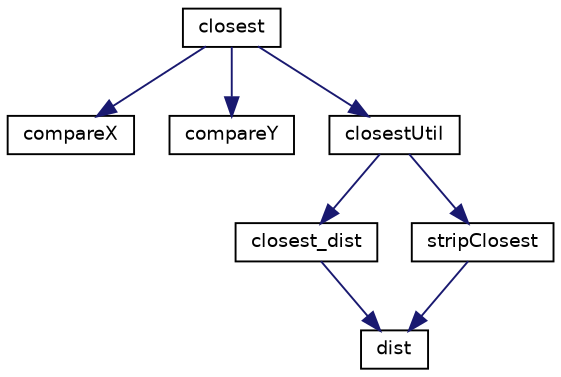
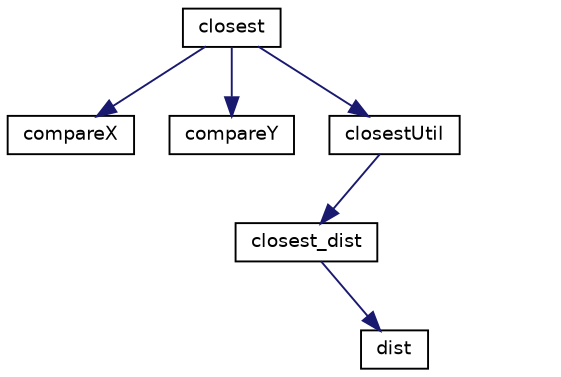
node "stripClosest": removed
